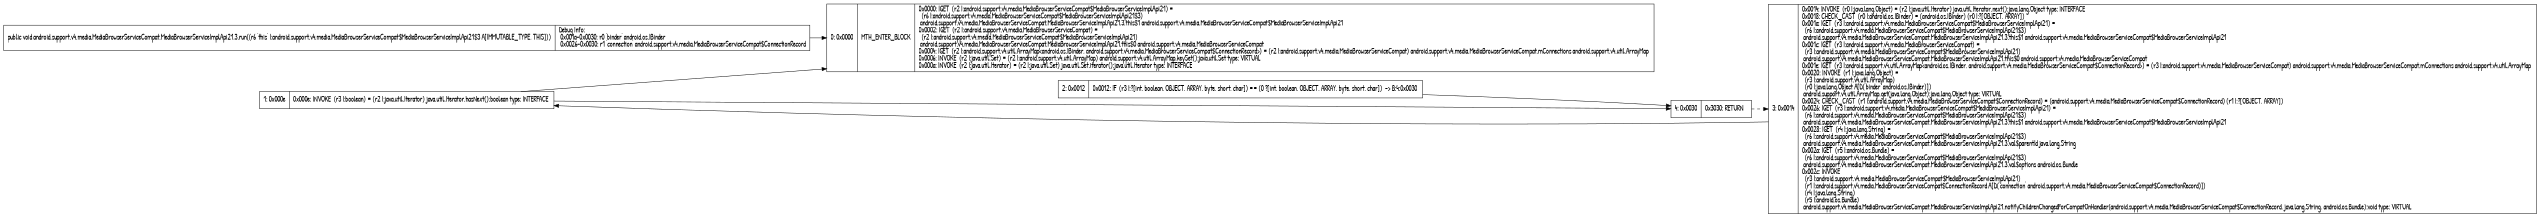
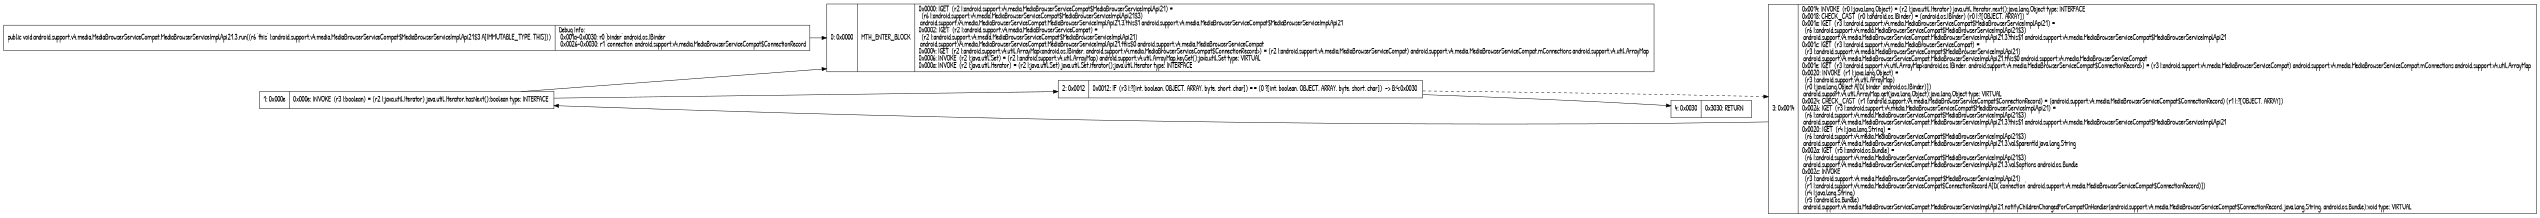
edge "1: 0x000e" -> "4: 0x0030": now "1: 0x000e" -> "2: 0x0012"
edge "4: 0x0030" -> "3: 0x0014": now "2: 0x0012" -> "3: 0x0014"
node "3: 0x0014": text "0x0028: IGET  (r4 I:java.lang.String) =" -> "0x0020: IGET  (r4 I:java.lang.String) ="
